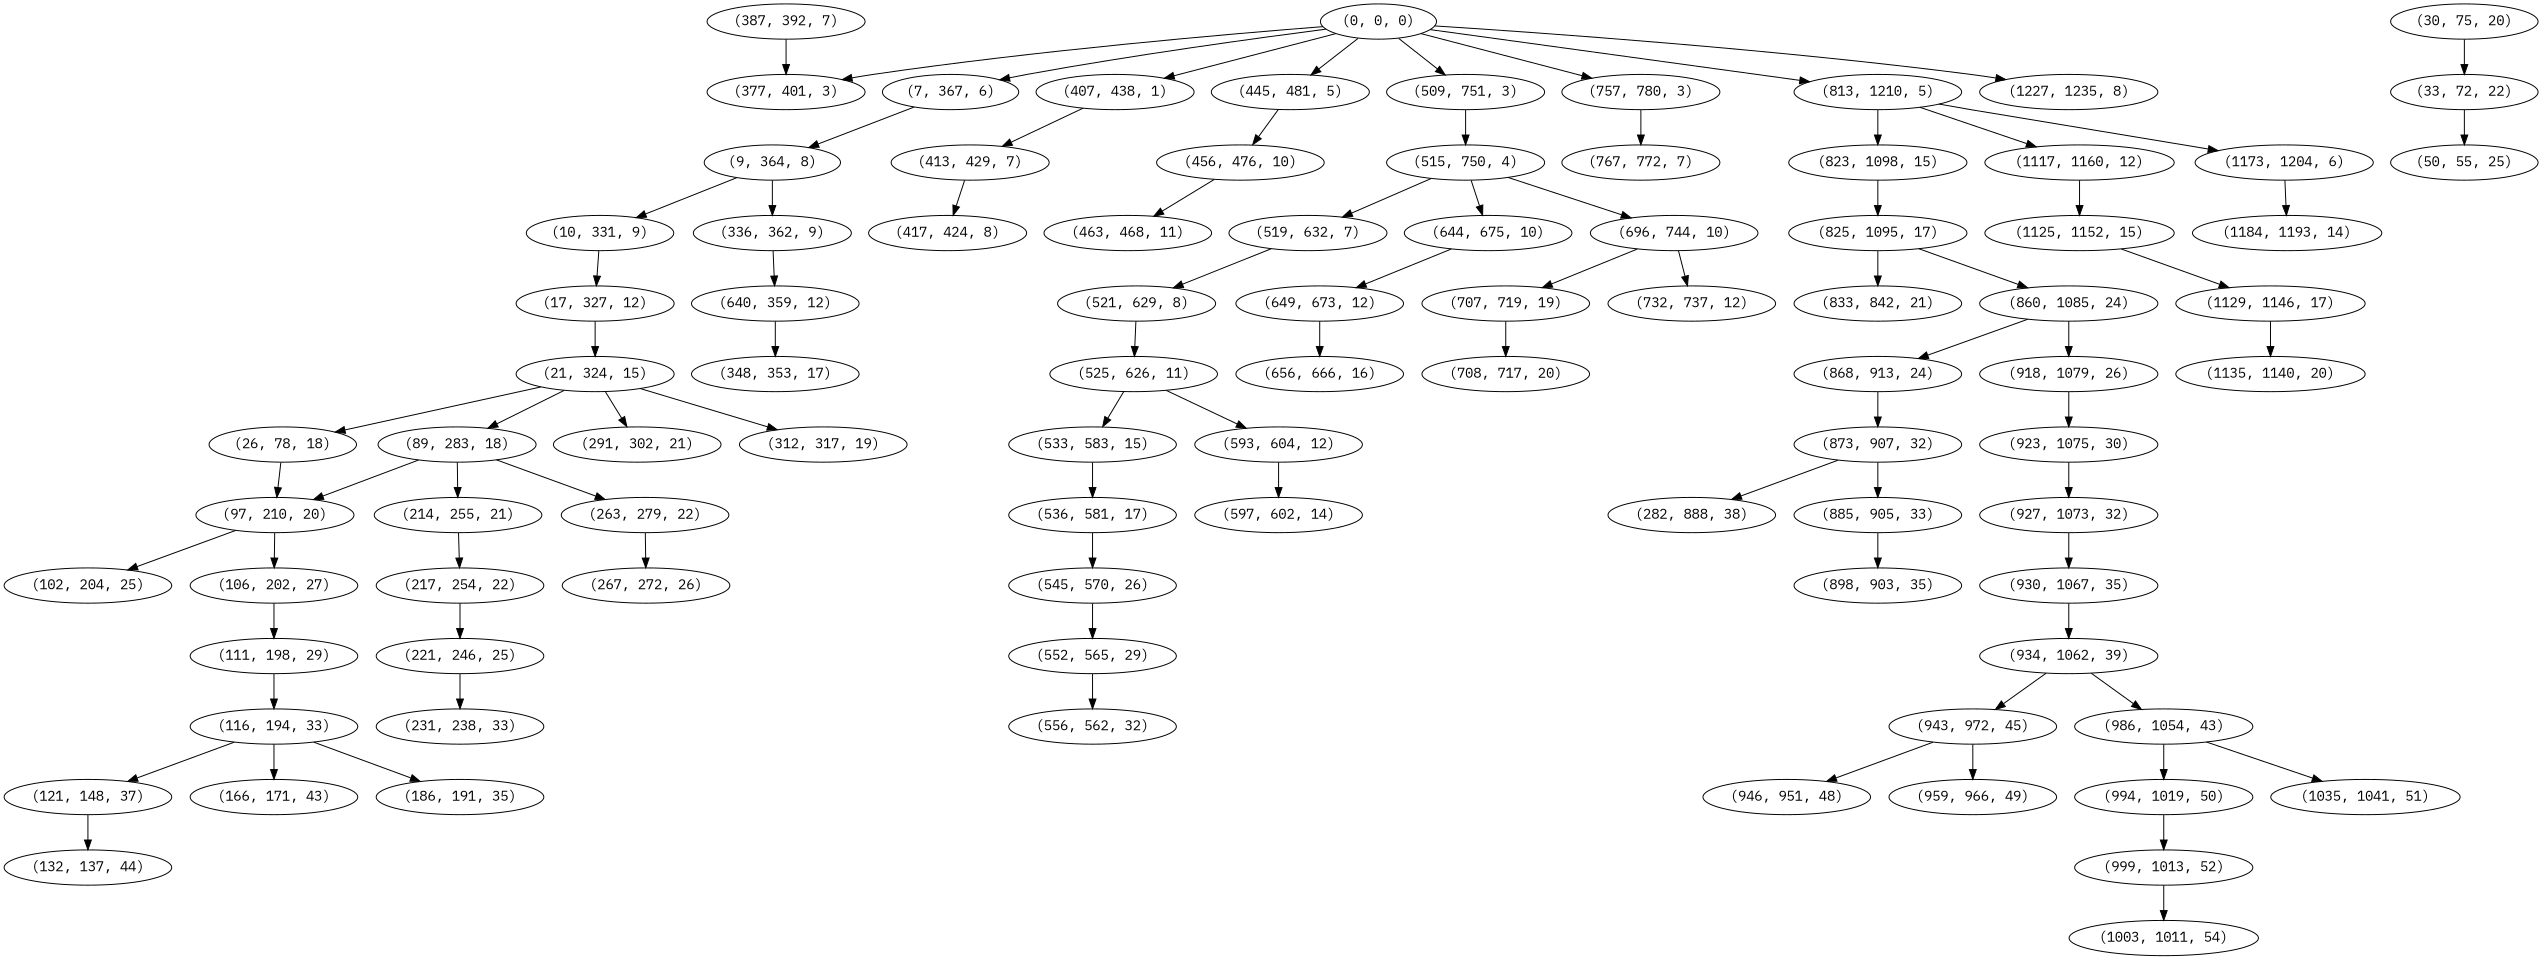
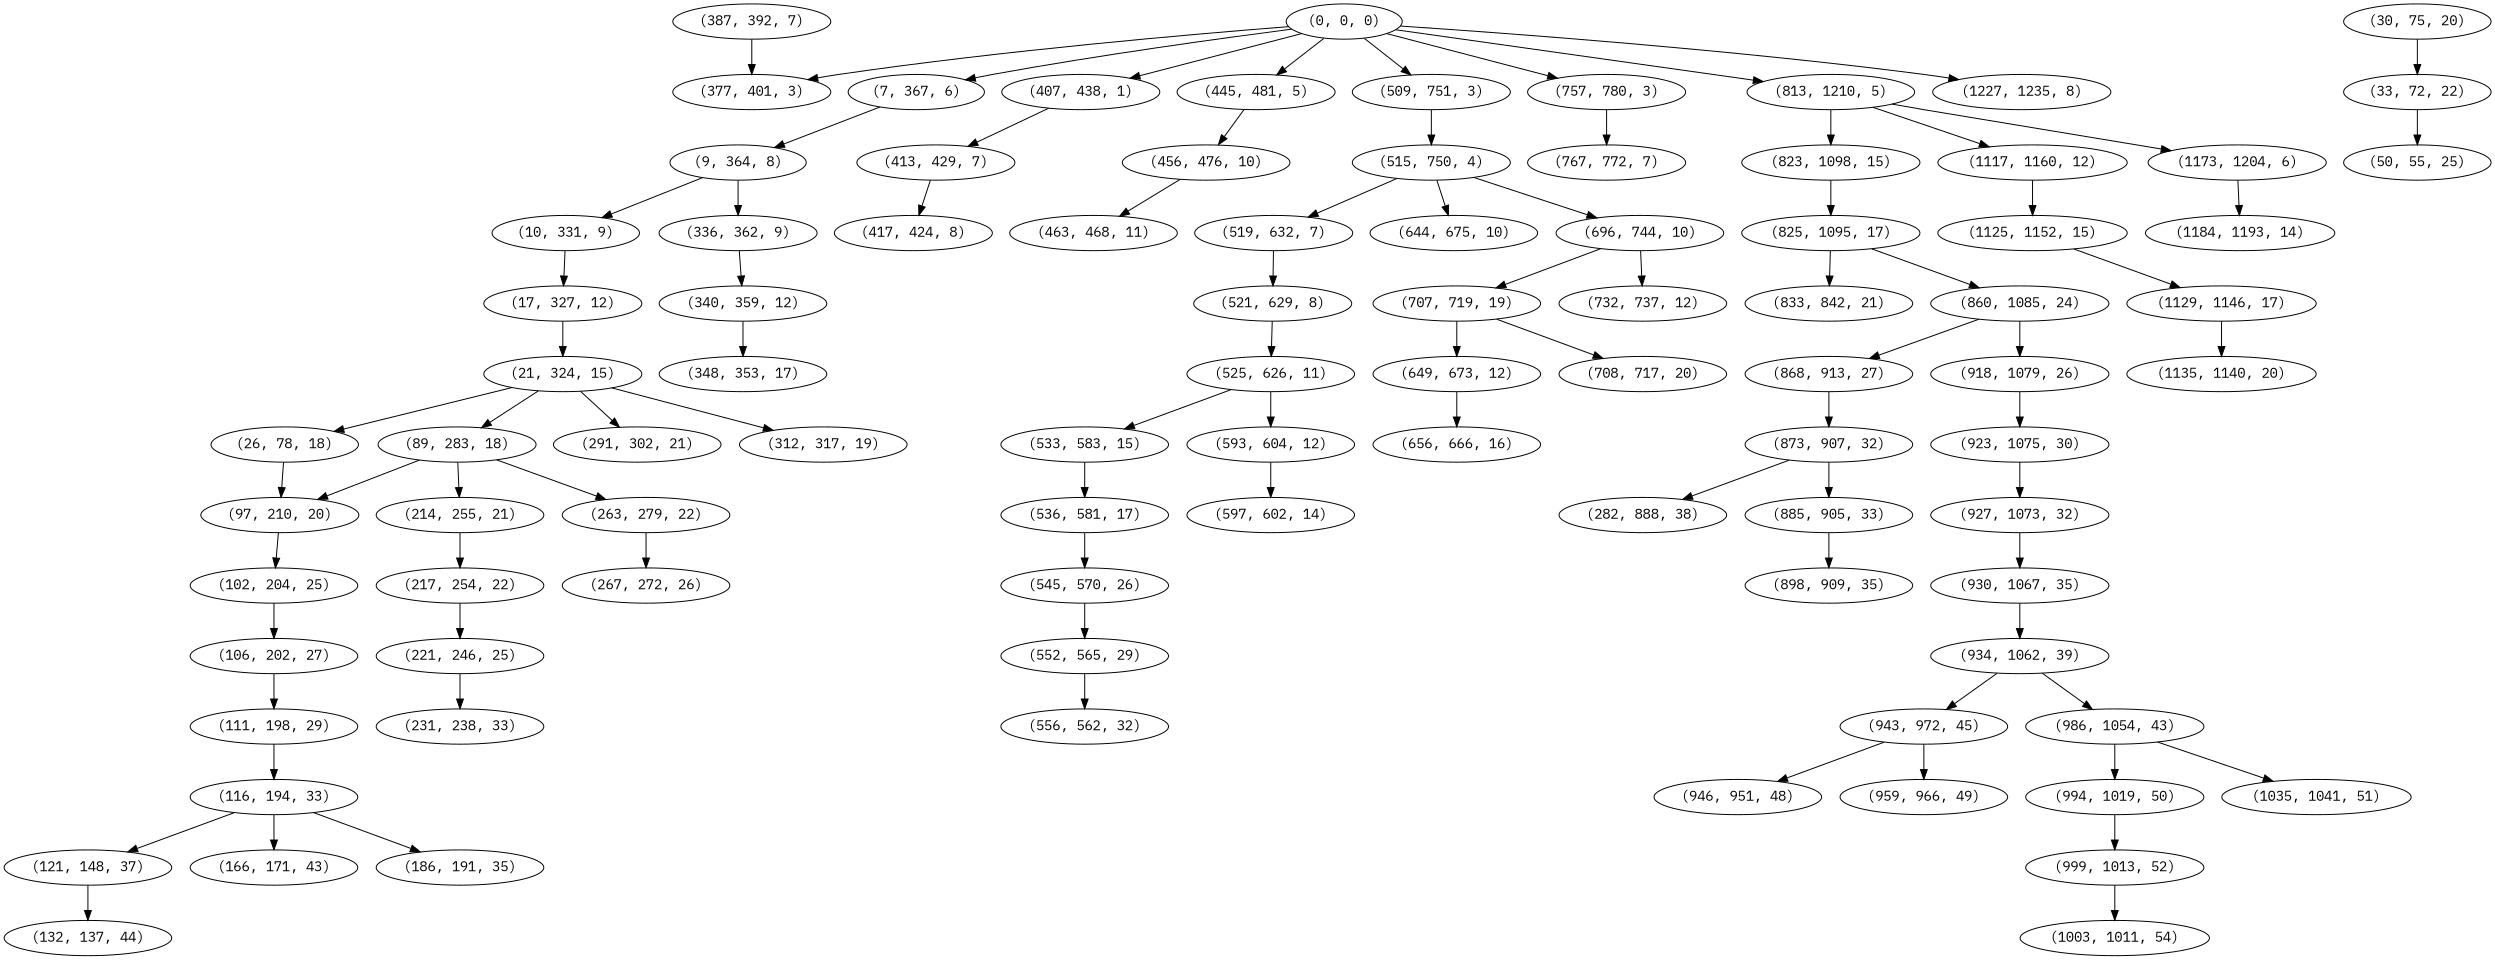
edge "(644, 675, 10)" -> "(649, 673, 12)": now "(707, 719, 19)" -> "(649, 673, 12)"
node "(640, 359, 12)": label "(640, 359, 12)" -> "(340, 359, 12)"
node "(868, 913, 24)": label "(868, 913, 24)" -> "(868, 913, 27)"
edge "(97, 210, 20)" -> "(106, 202, 27)": now "(102, 204, 25)" -> "(106, 202, 27)"
node "(898, 903, 35)": label "(898, 903, 35)" -> "(898, 909, 35)"
